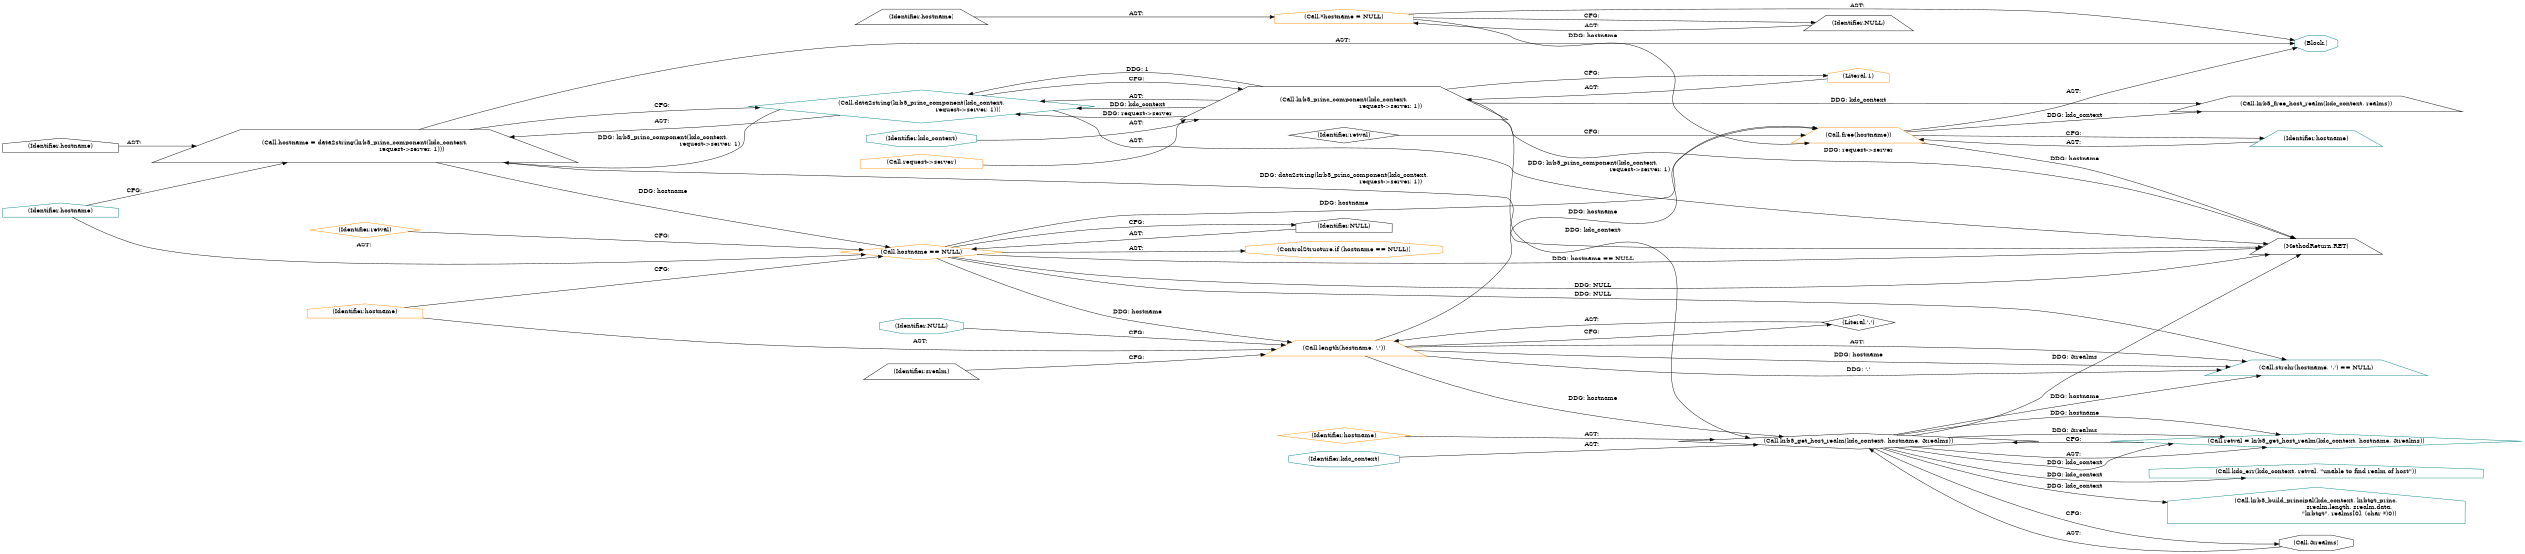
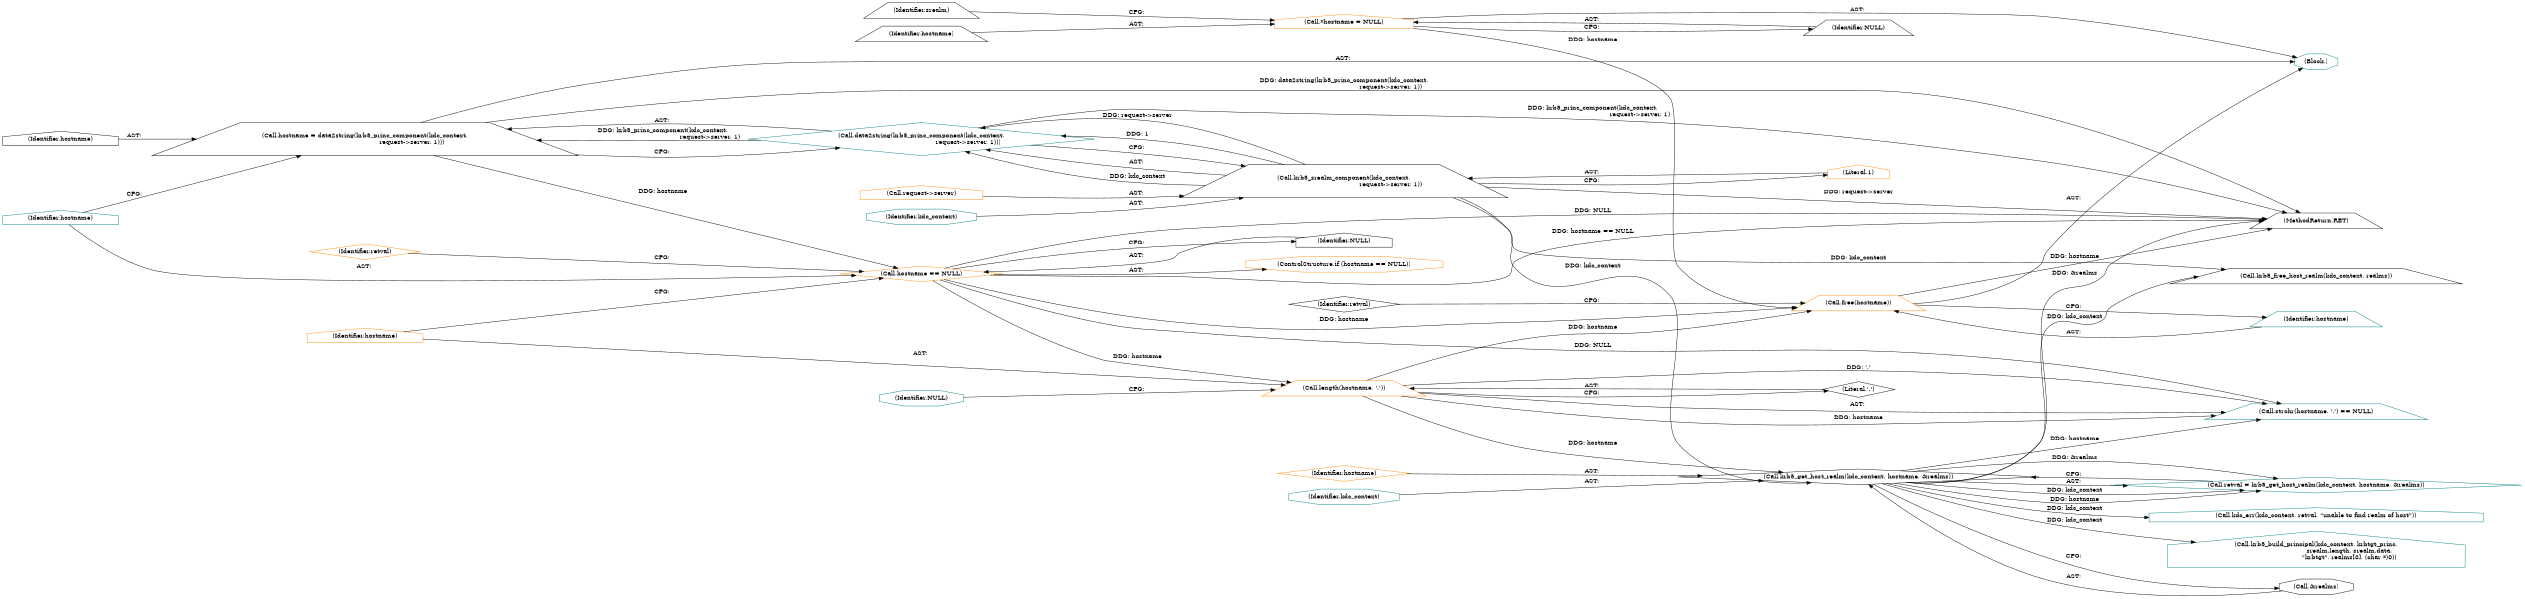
node "(Call,krb5_princ_component(kdc_context, request->server, 1))": label "(Call,krb5_princ_component(kdc_context, request->server, 1))" -> "(Call,krb5_srealm_component(kdc_context, request->server, 1))"
edge "(Call,free(hostname))" -> "(Call,krb5_free_host_realm(kdc_context, realms))": now "(Call,krb5_get_host_realm(kdc_context, hostname, &realms))" -> "(Call,krb5_free_host_realm(kdc_context, realms))"
edge "(Identifier,srealm)" -> "(Call,length(hostname, '.'))": now "(Identifier,srealm)" -> "(Call,*hostname = NULL)"
